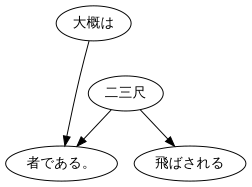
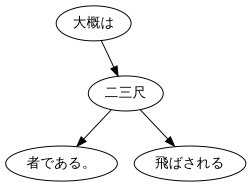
edge "大概は" -> "者である。": now "大概は" -> "二三尺"
